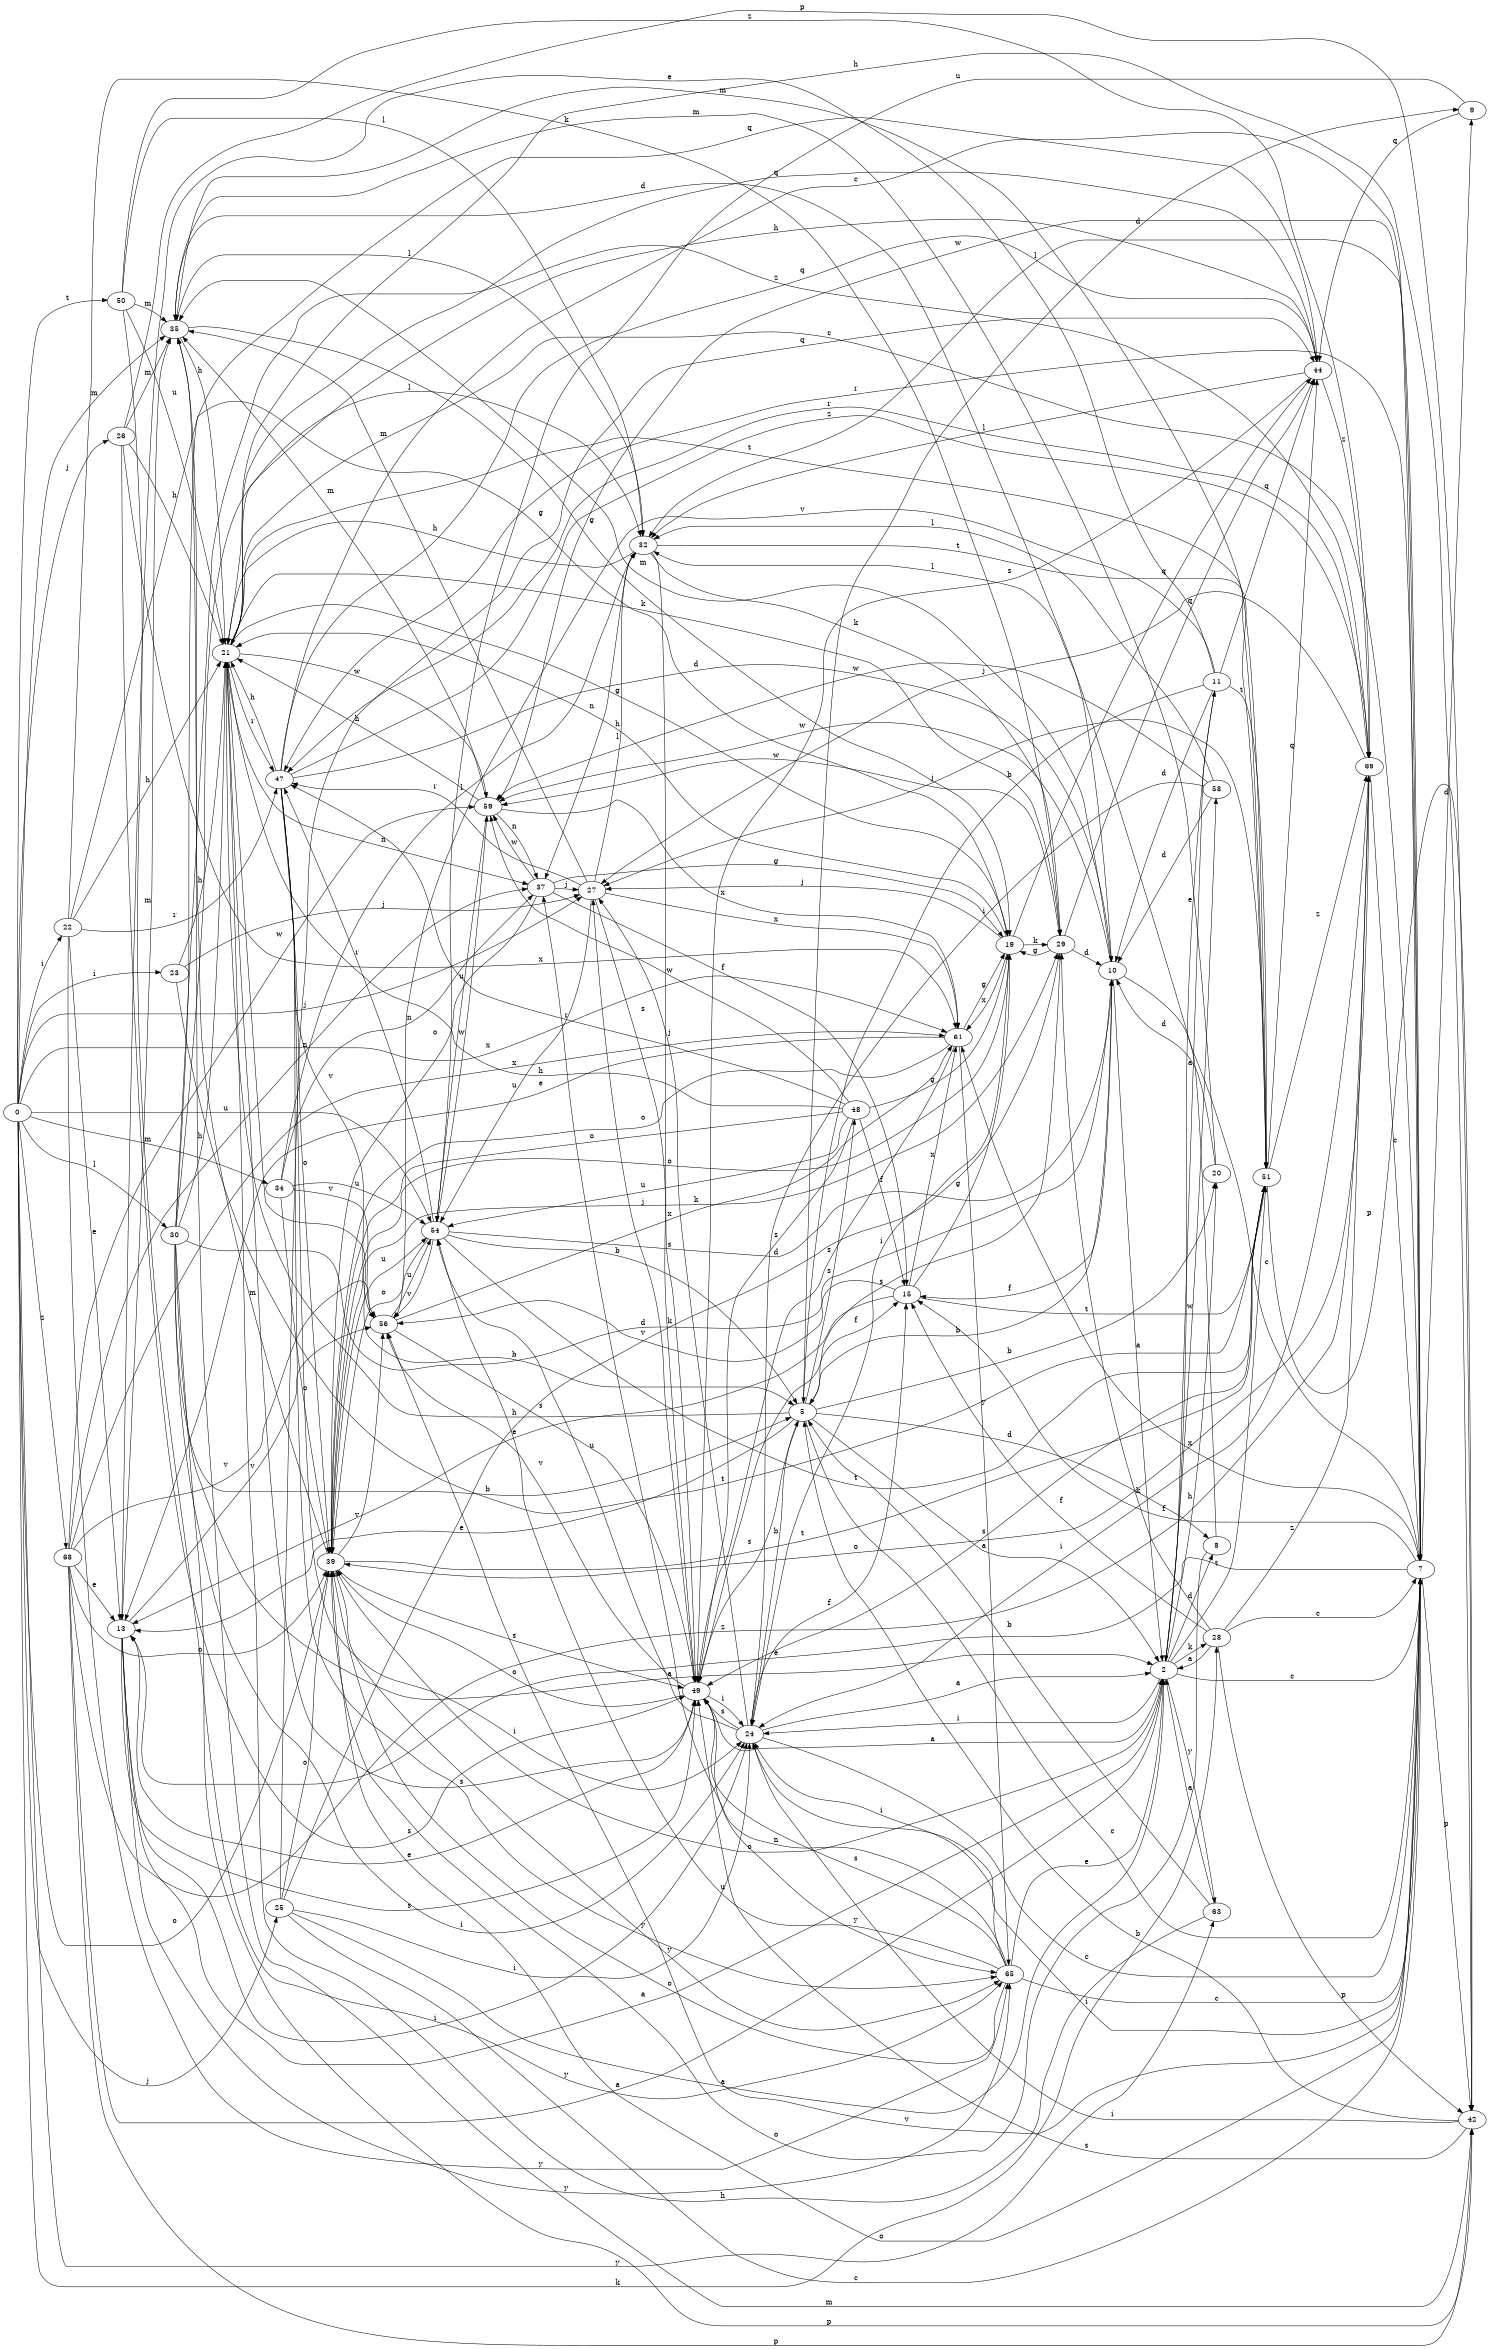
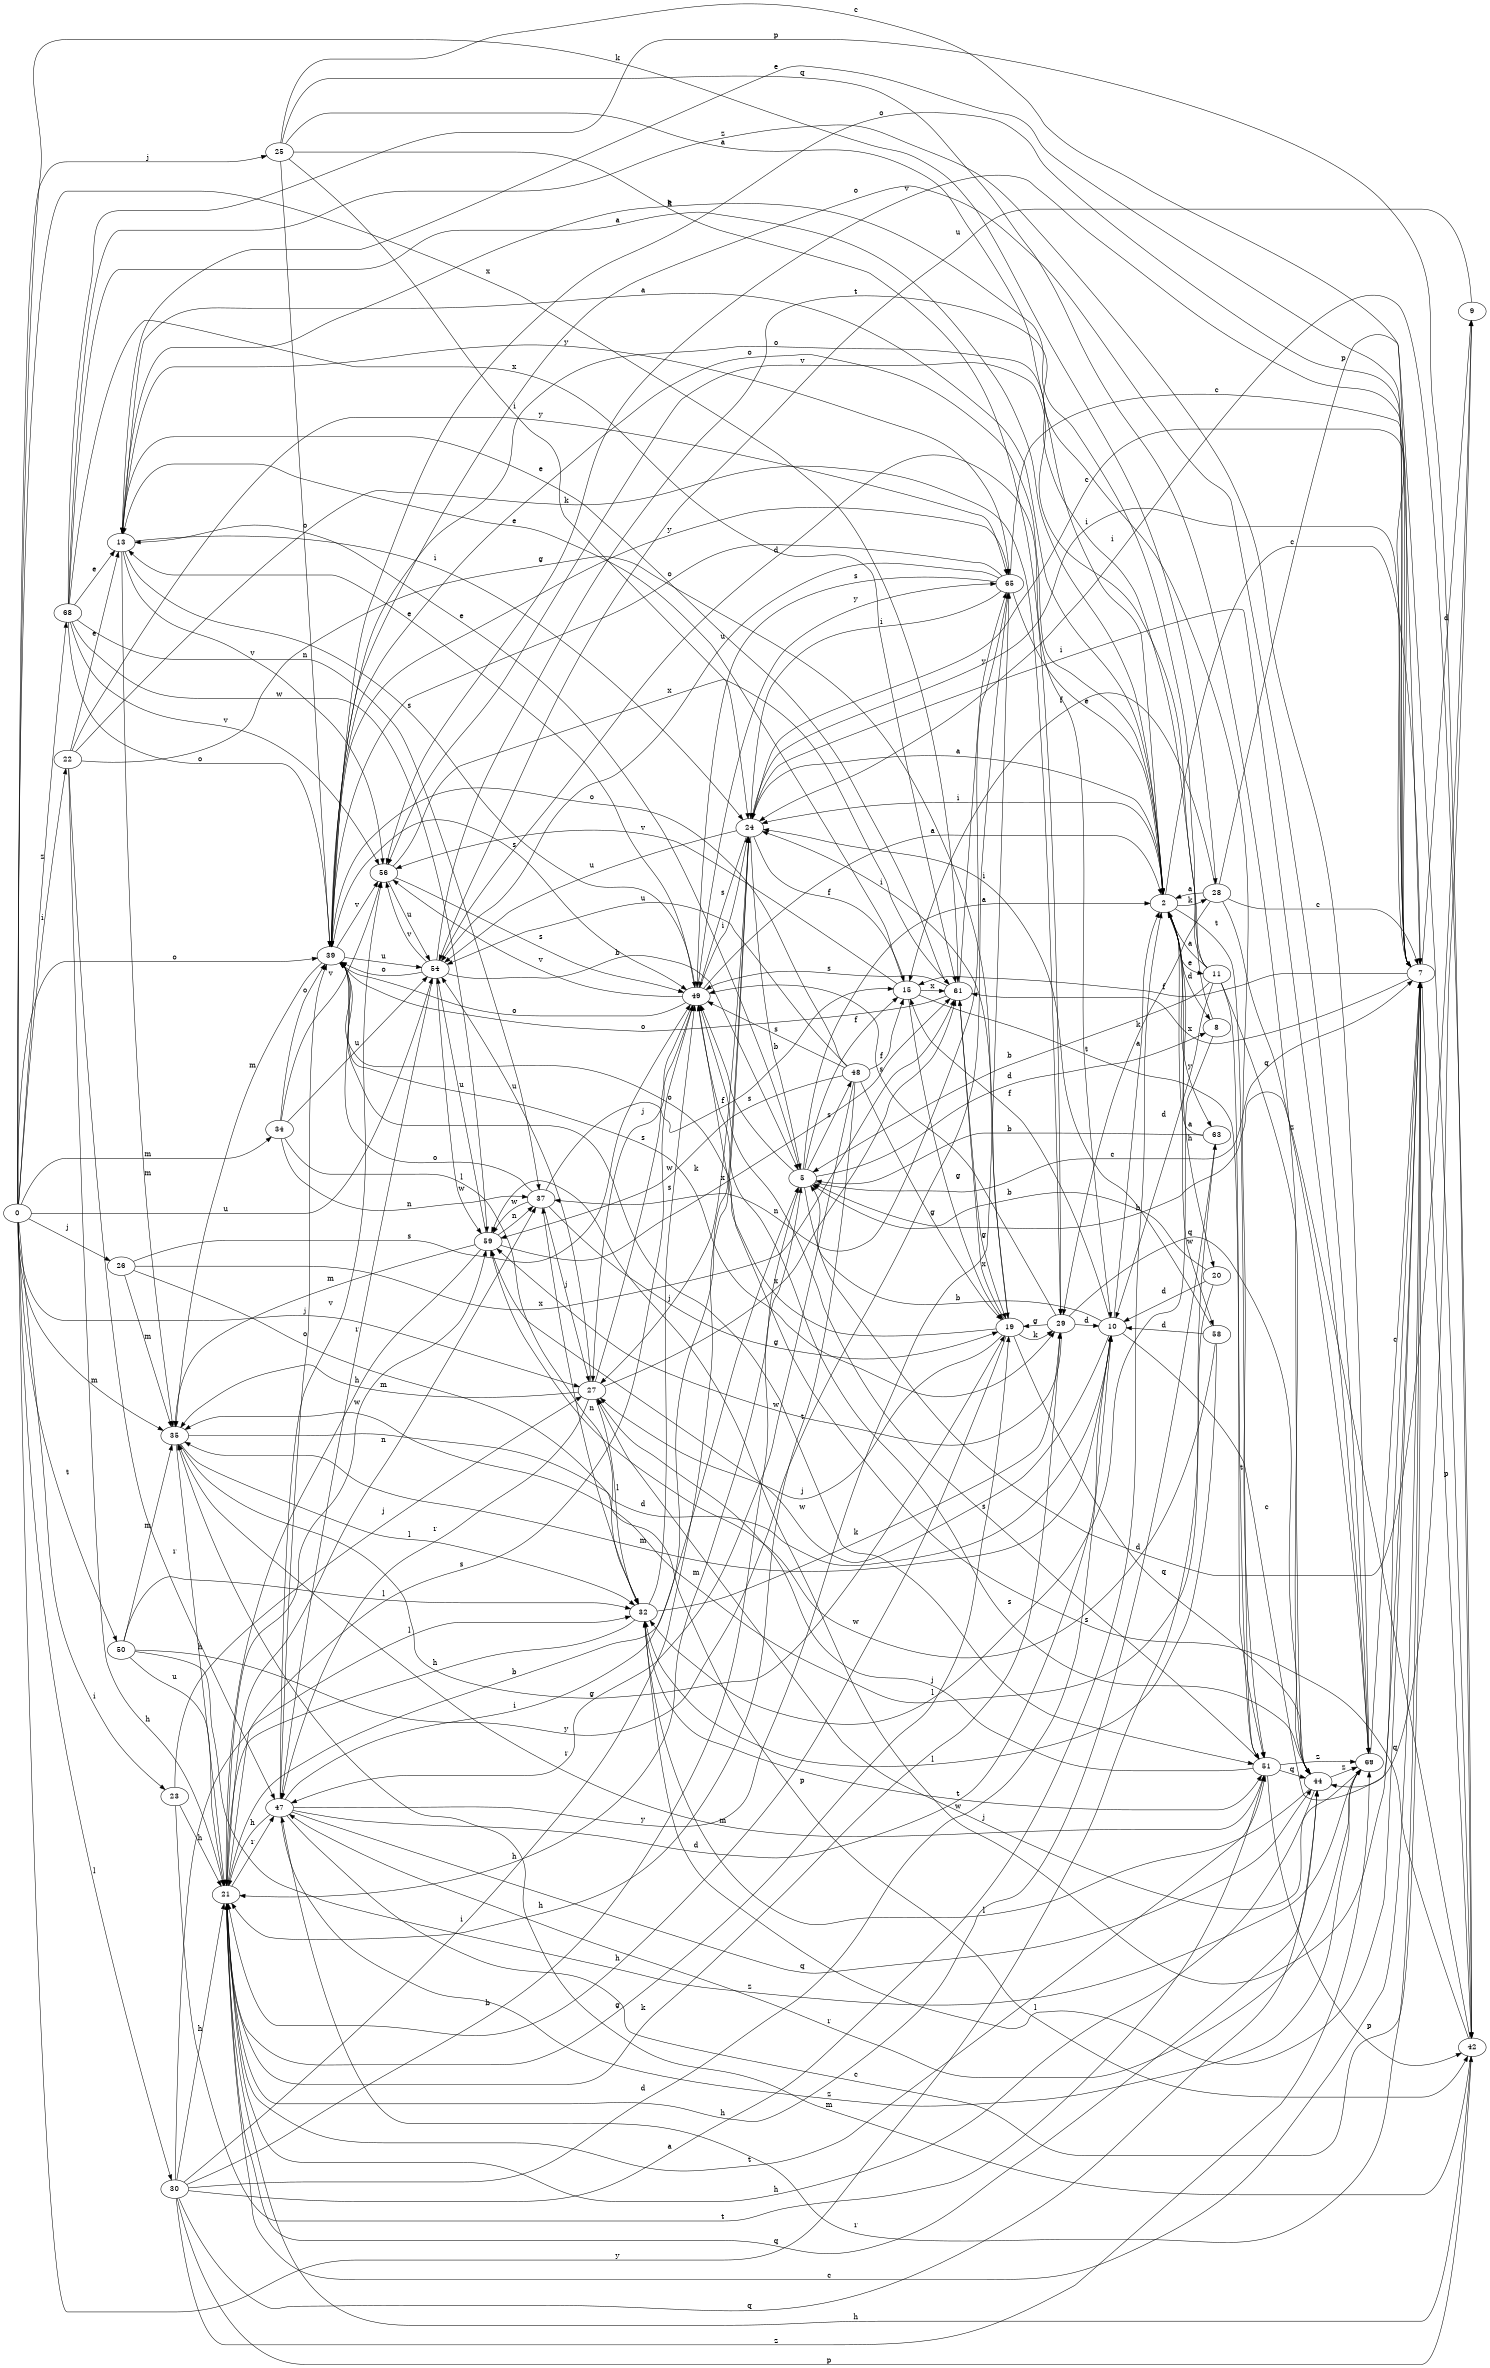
edge "26" -> "21": removed, label "h"
edge "5" -> "20": reversed
